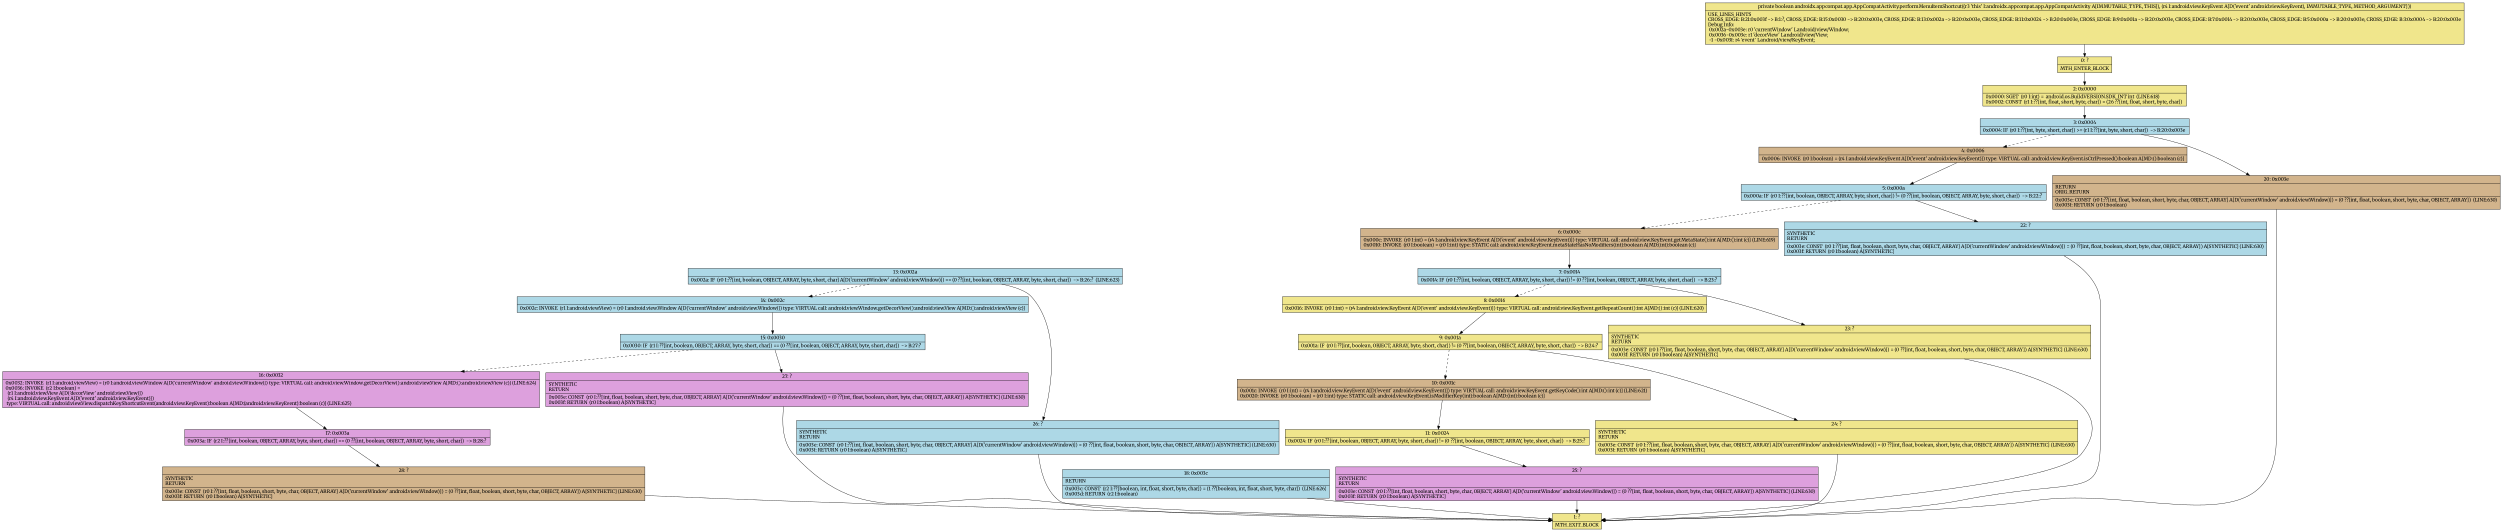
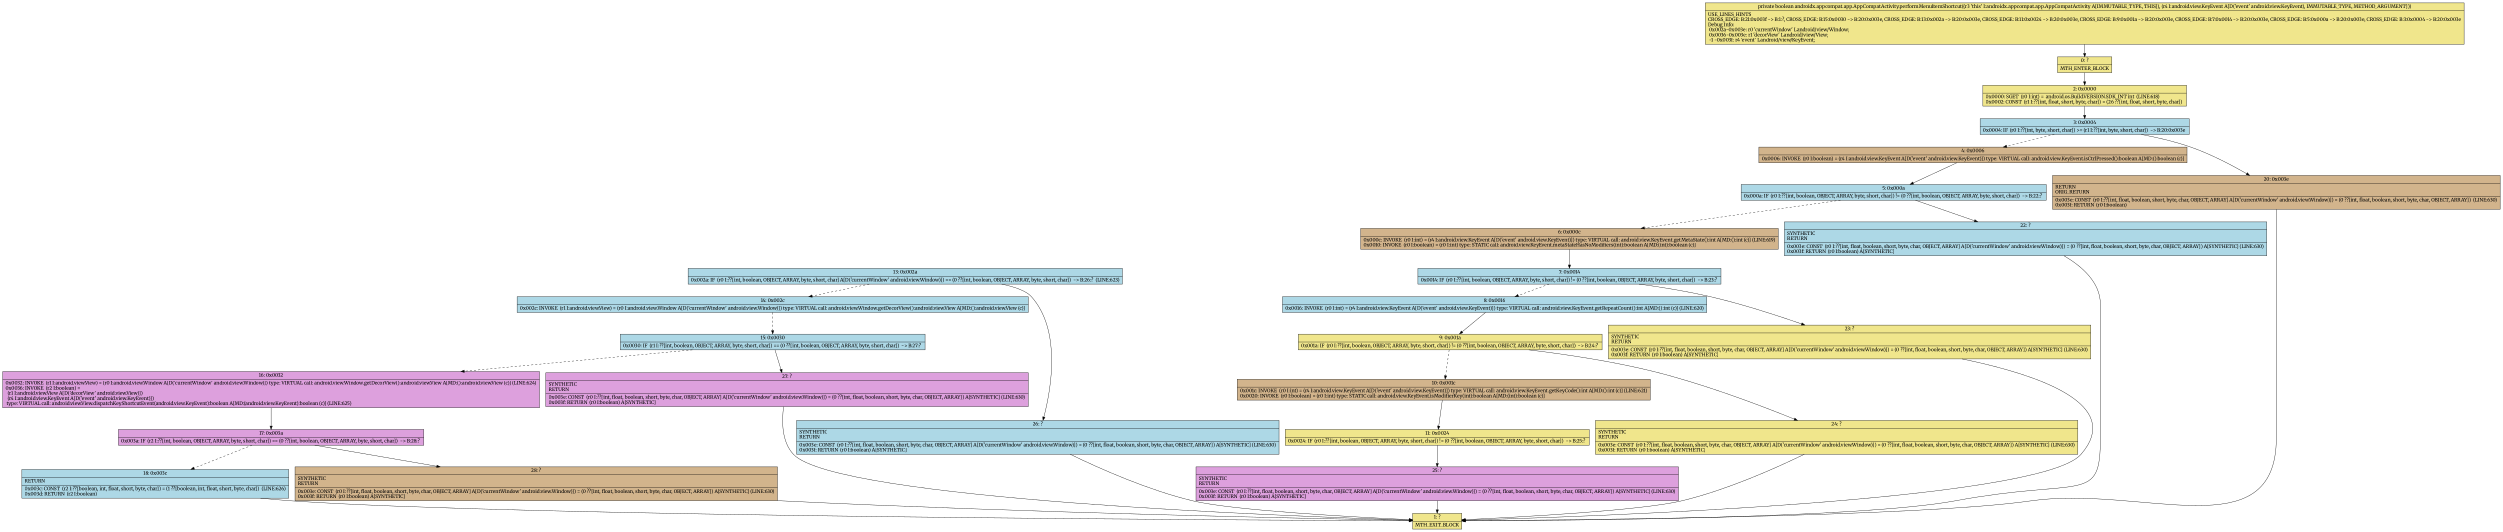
node "8: 0x0016": fillcolor khaki -> lightblue
edge "14: 0x002c" -> "15: 0x0030": style solid -> dashed
edge "17: 0x003a" -> "18: 0x003c": added
